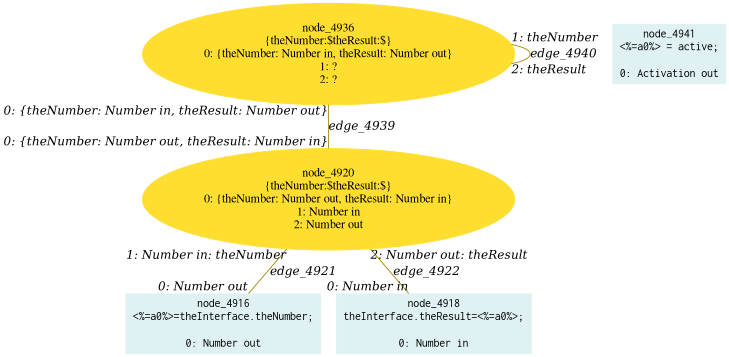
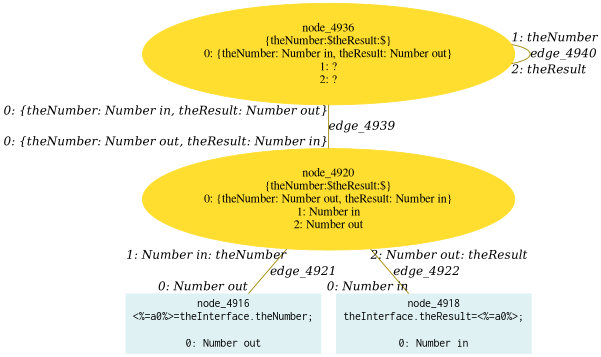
node "node_4941 <%=a0%> = active; 0: Activation out": removed
